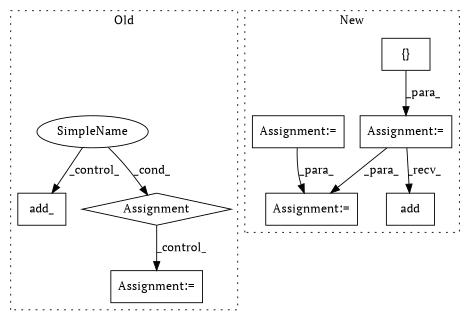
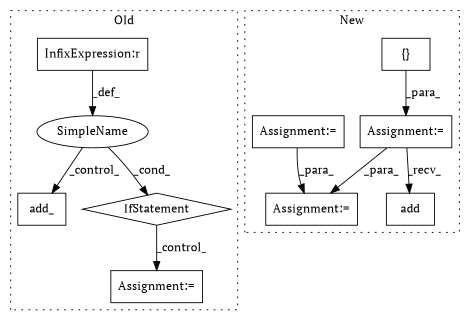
node "InfixExpression:r": added
node "Assignment": label "Assignment" -> "IfStatement"
